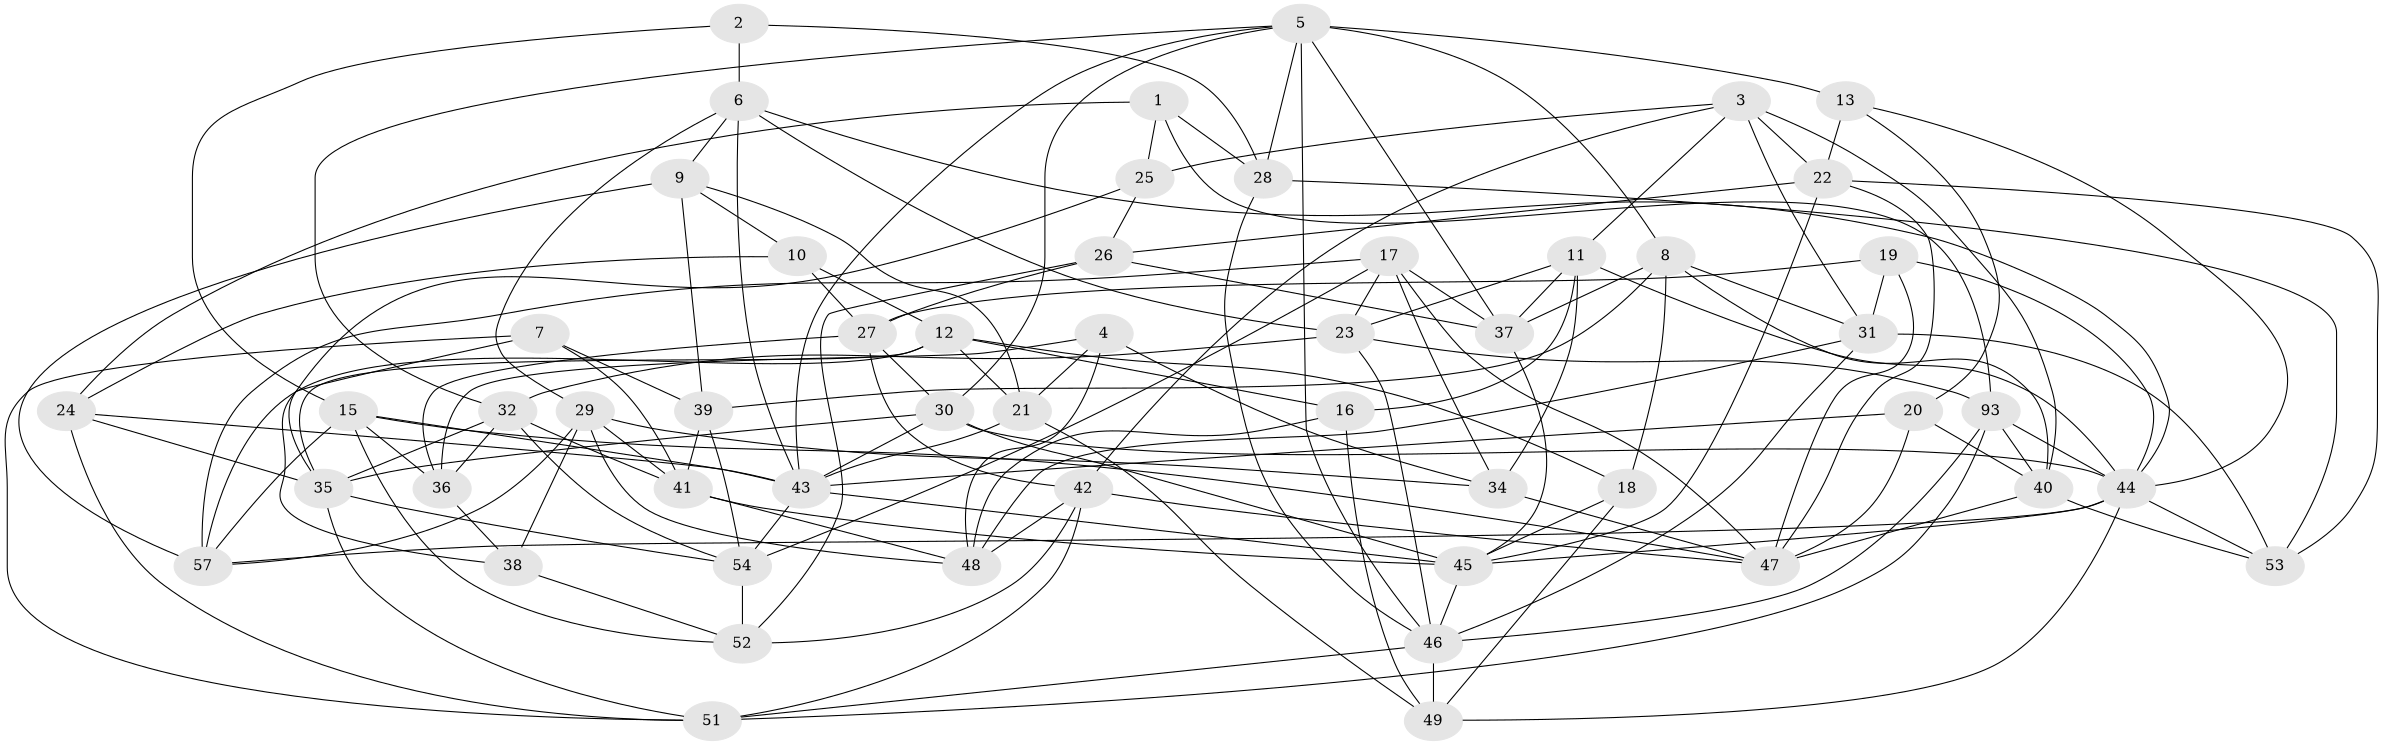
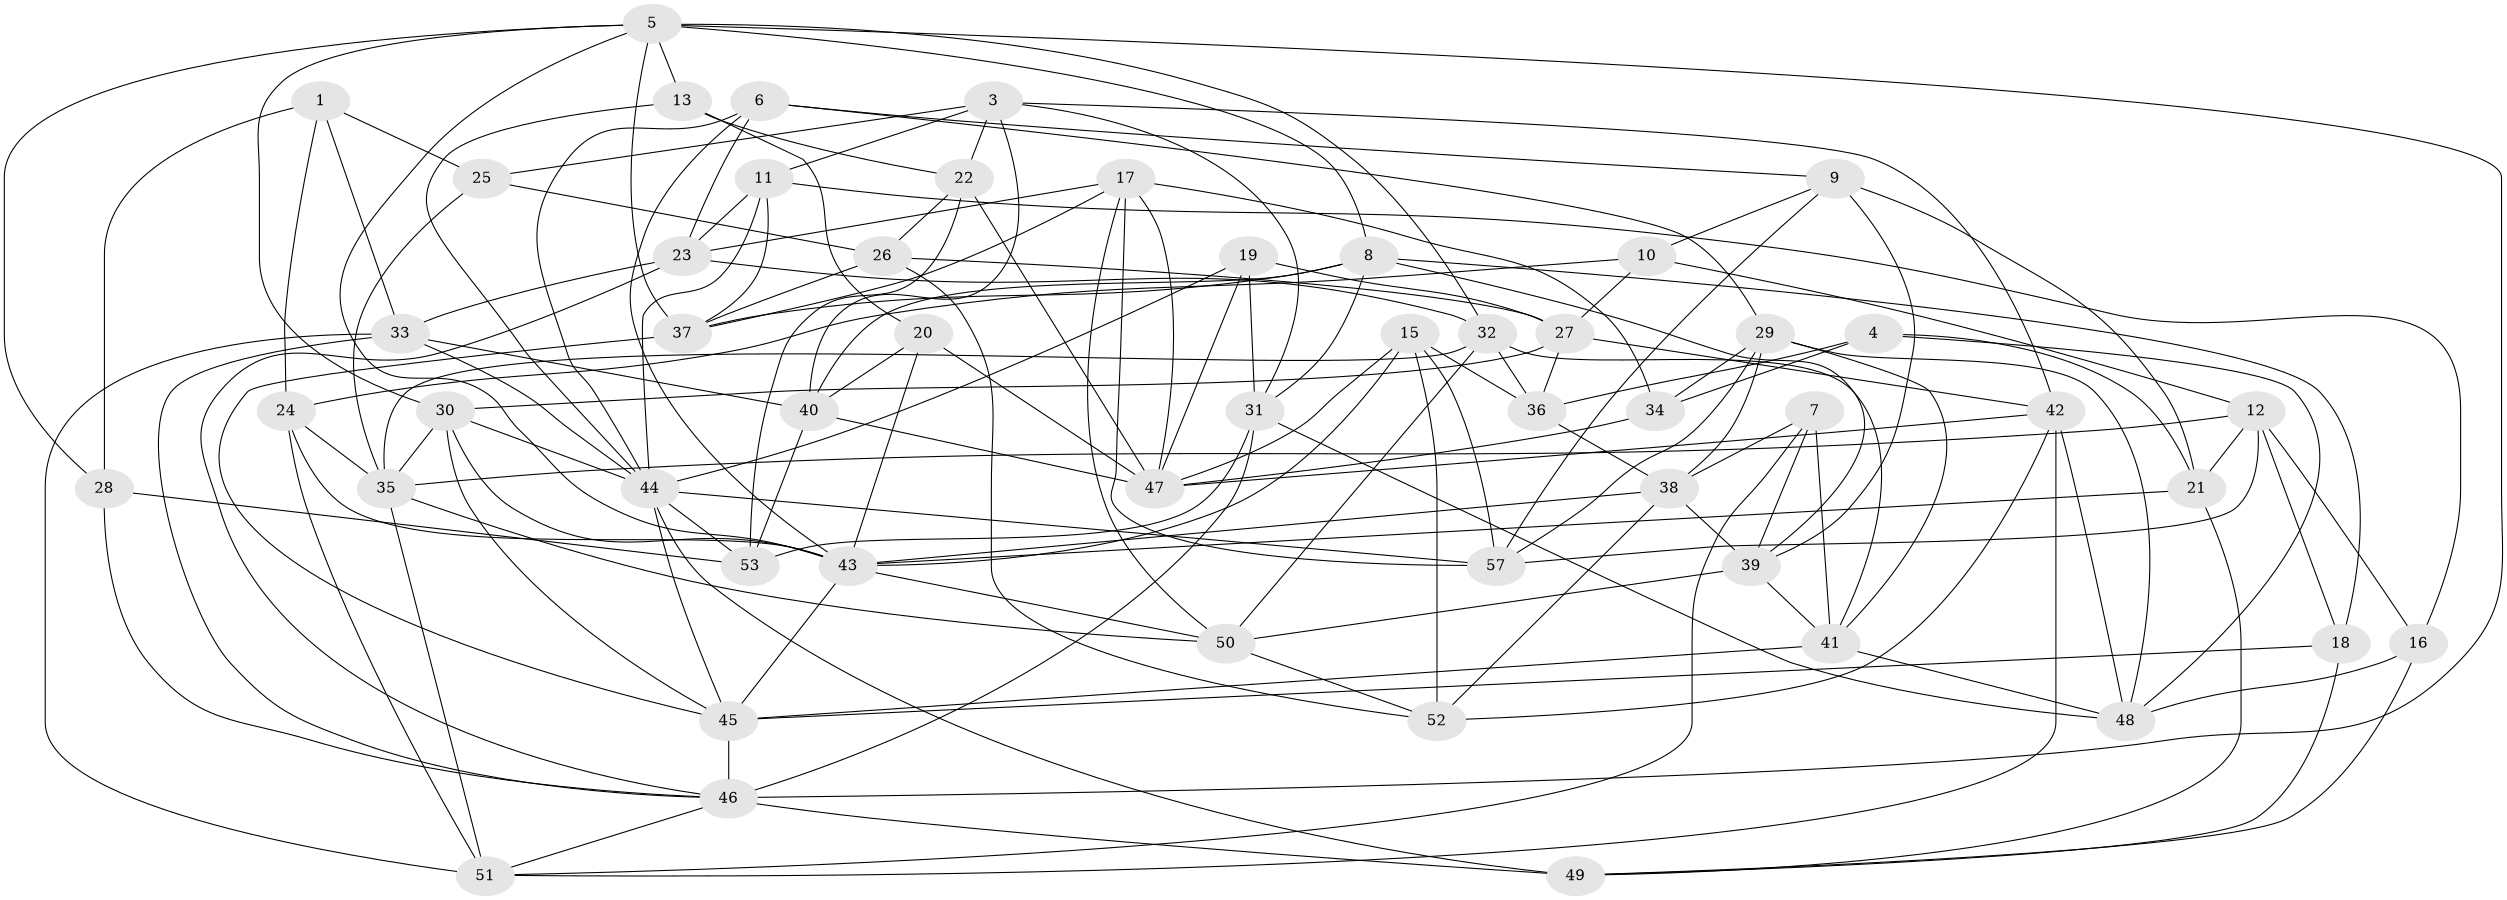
node "2": removed
edge "11" -- "34": removed
node "93": label "93" -> "33"
edge "22" -- "45": removed
edge "38" -- "43": added
edge "38" -- "39": added
node "54": label "54" -> "50"
